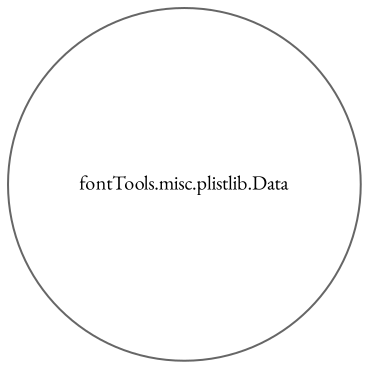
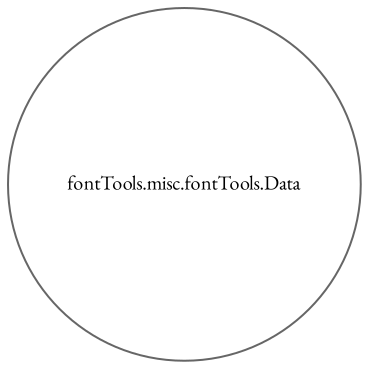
node "fontTools.misc.plistlib.Data": label "fontTools.misc.plistlib.Data" -> "fontTools.misc.fontTools.Data"
